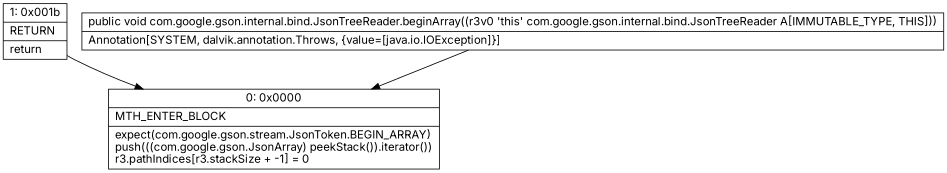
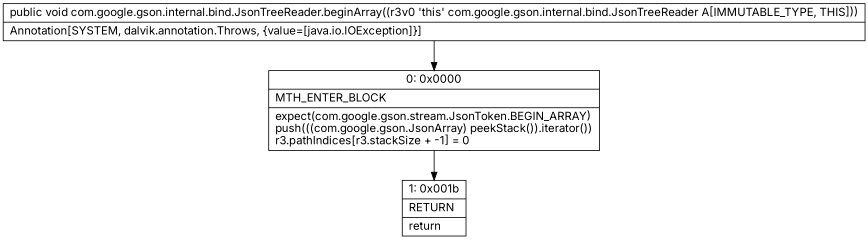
edge "1: 0x001b" -> "0: 0x0000": reversed
